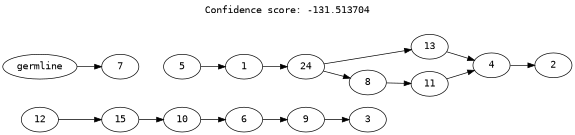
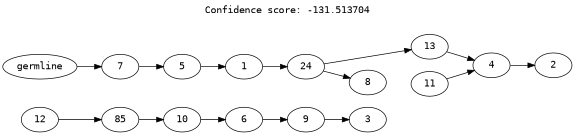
edge "7" -> "5": added
edge "8" -> "11": removed
node "15": label "15" -> "85"
